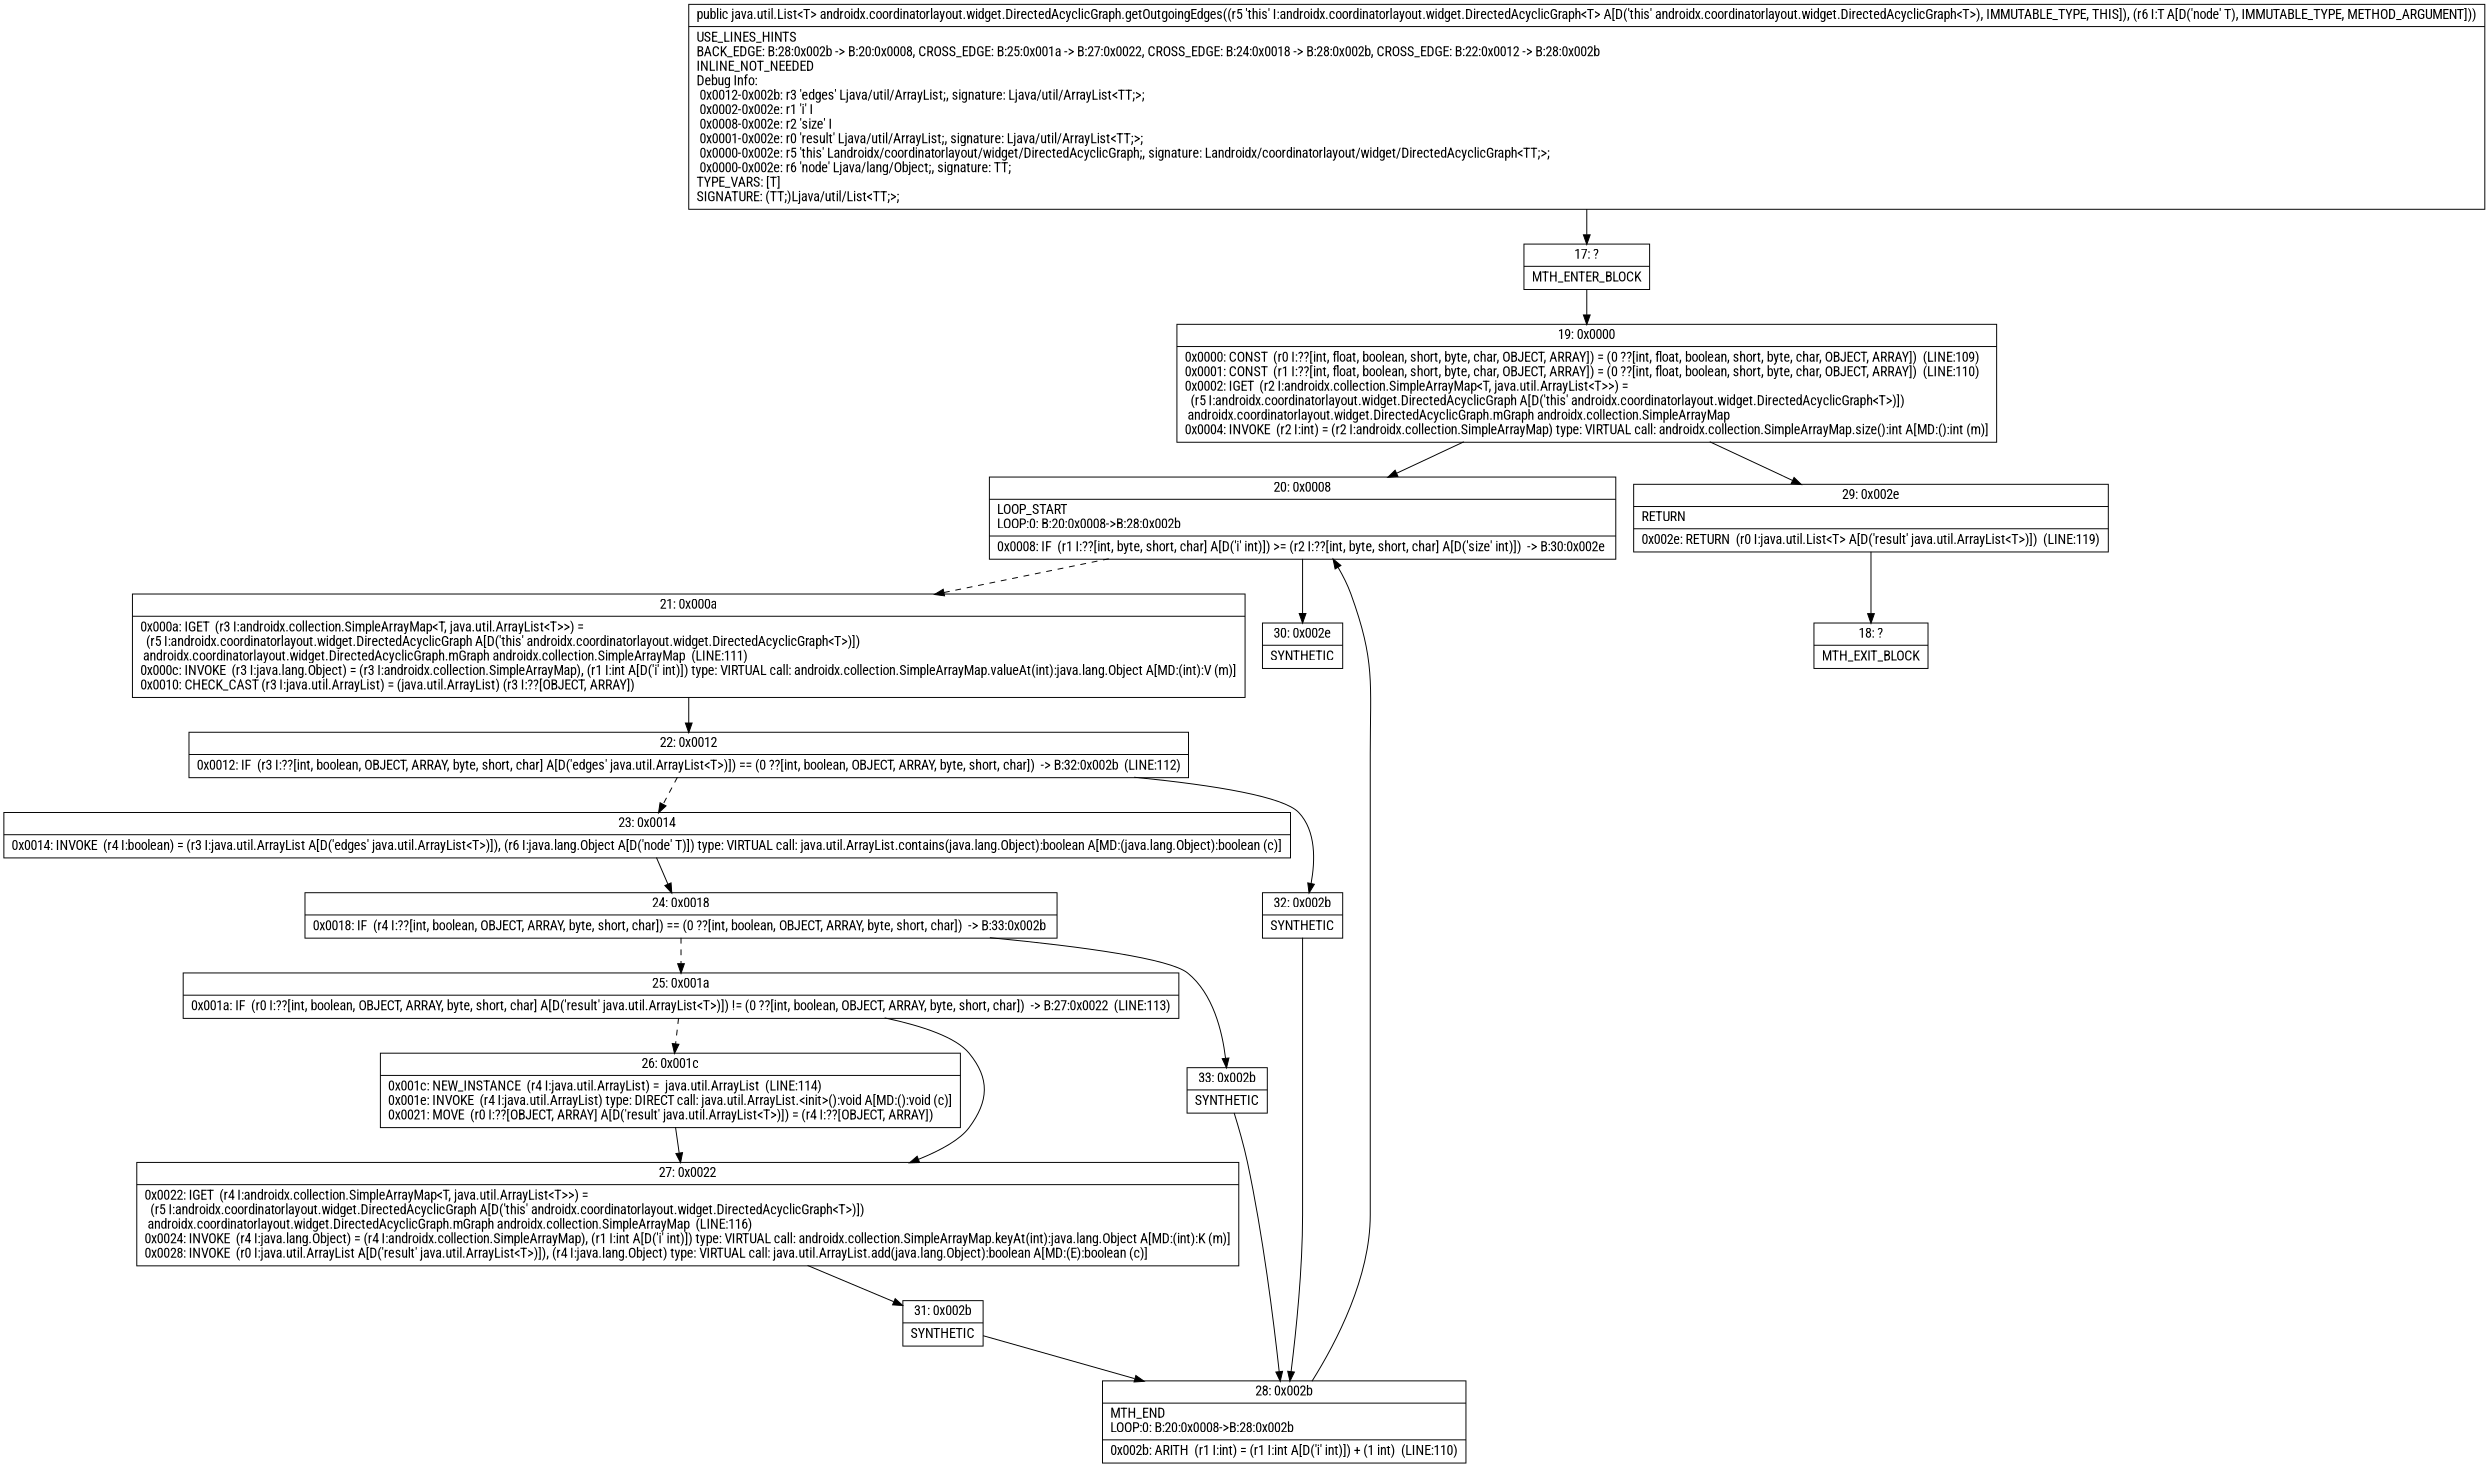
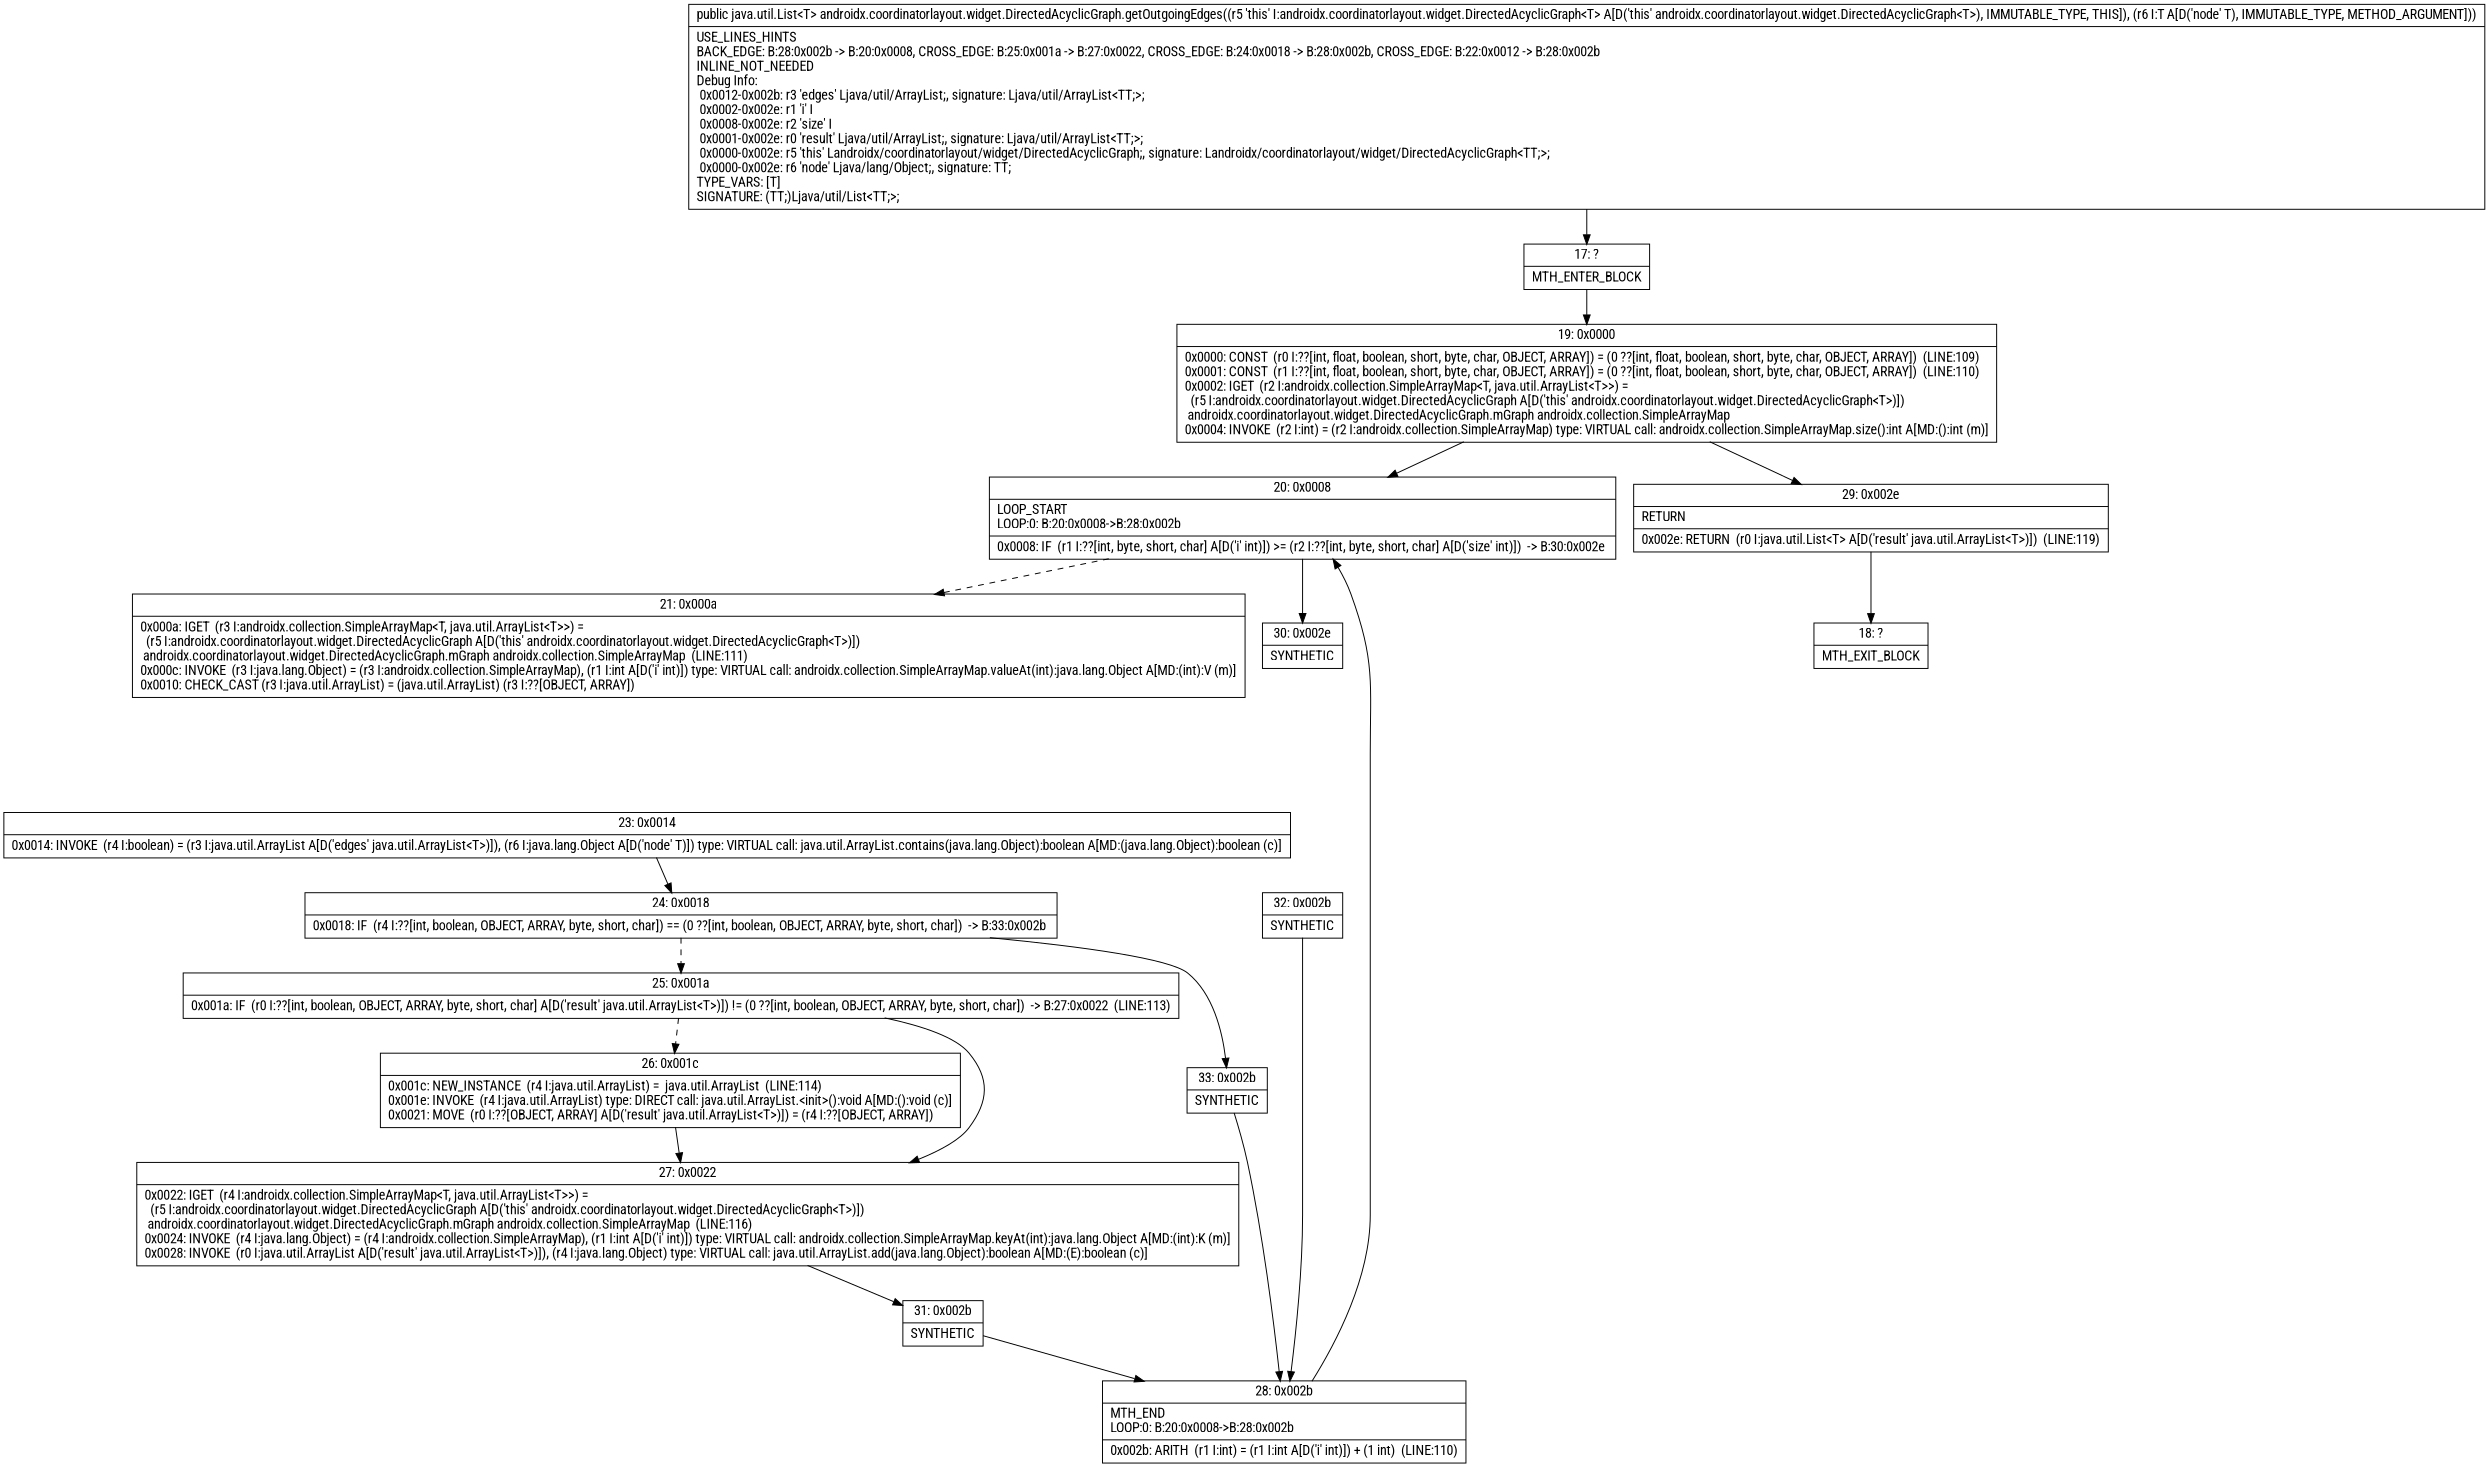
node "22: 0x0012": removed
